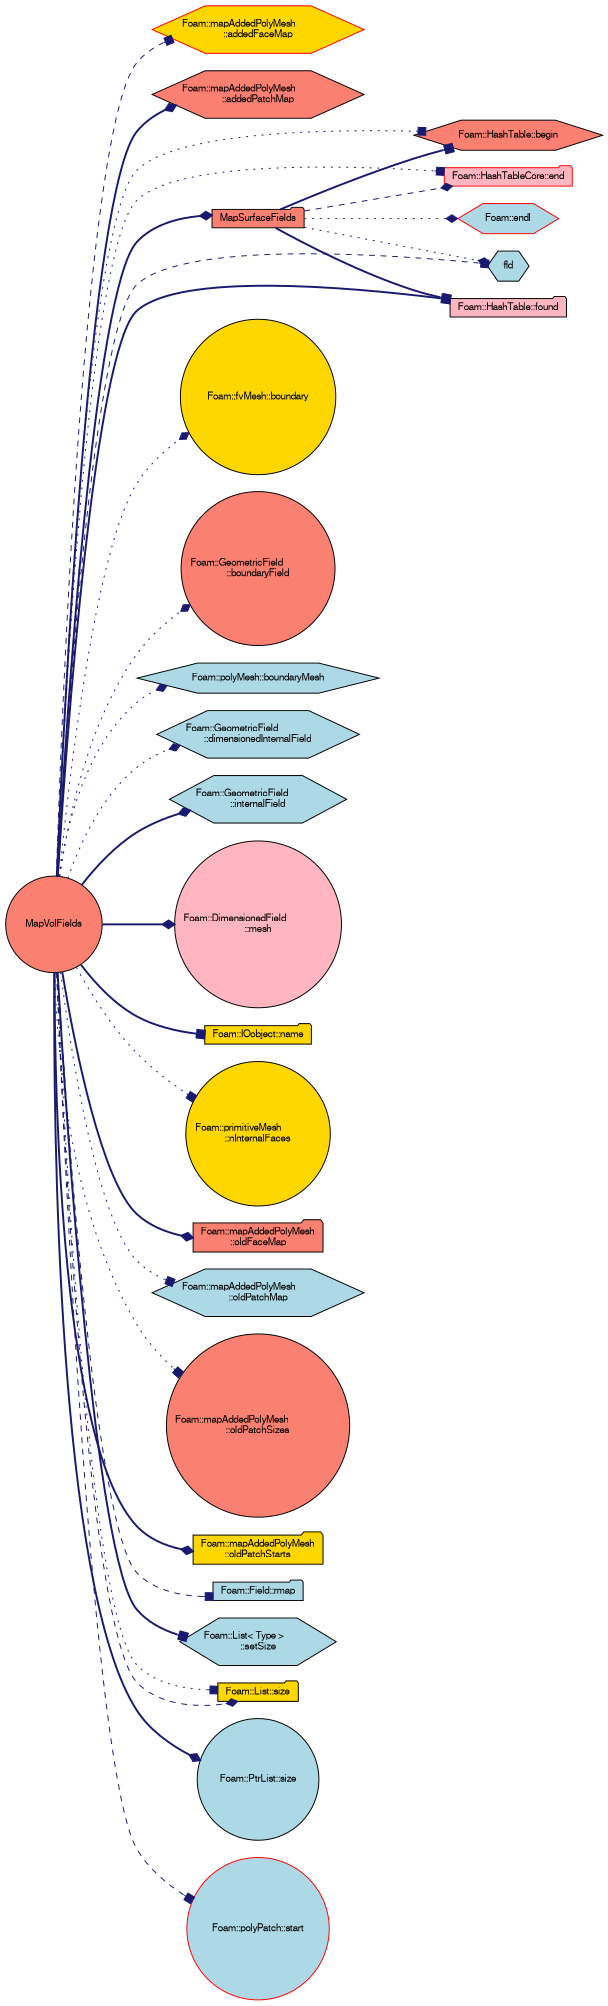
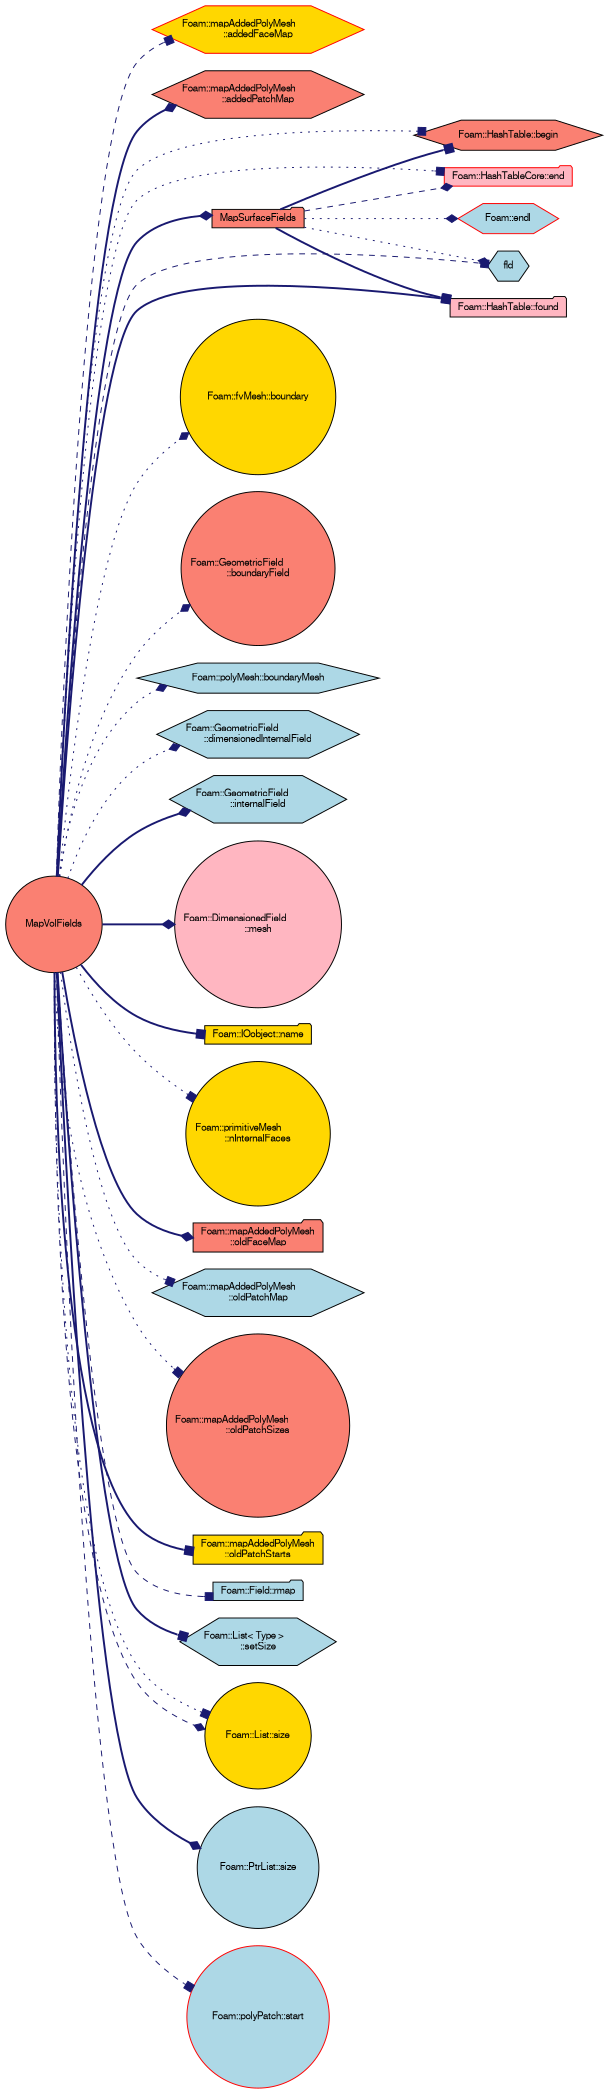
edge "MapVolFields" -> "Foam::mapAddedPolyMesh ::oldPatchStarts": arrowhead diamond -> box
node "Foam::List::size": shape folder -> circle
